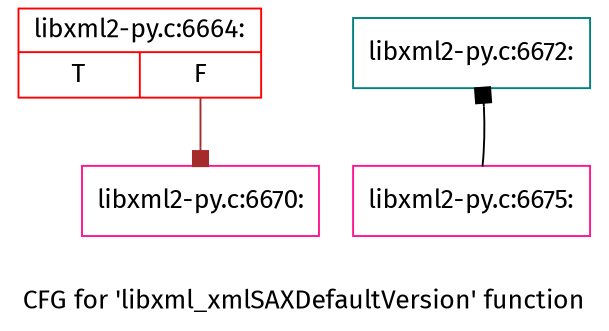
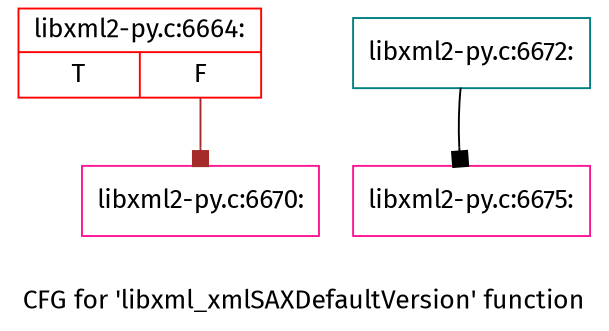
edge "libxml2-py.c:6675:" -> "libxml2-py.c:6672:": reversed
